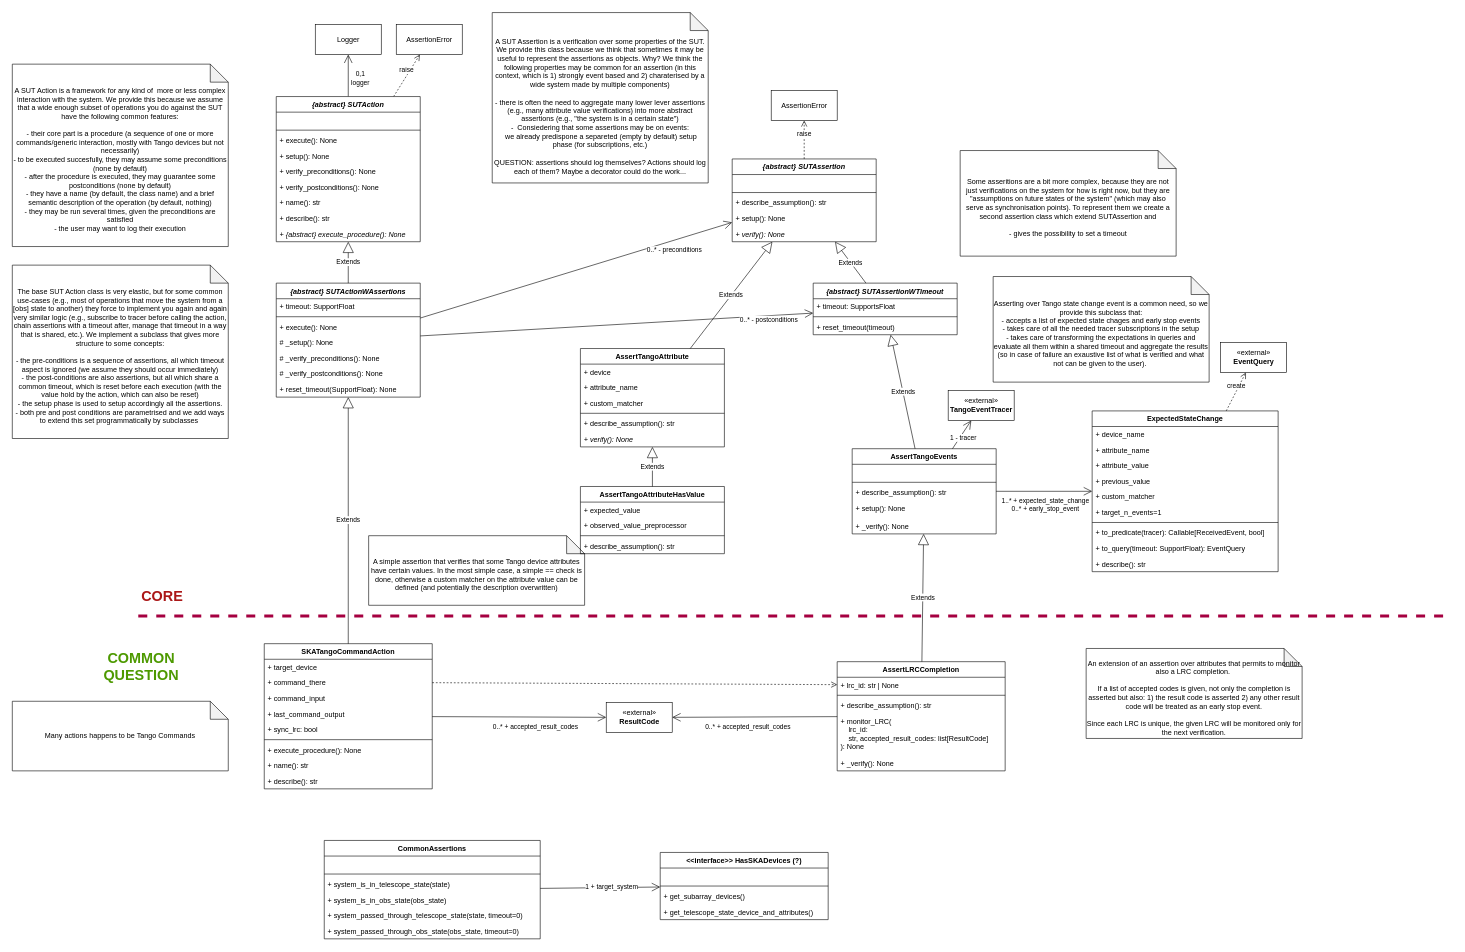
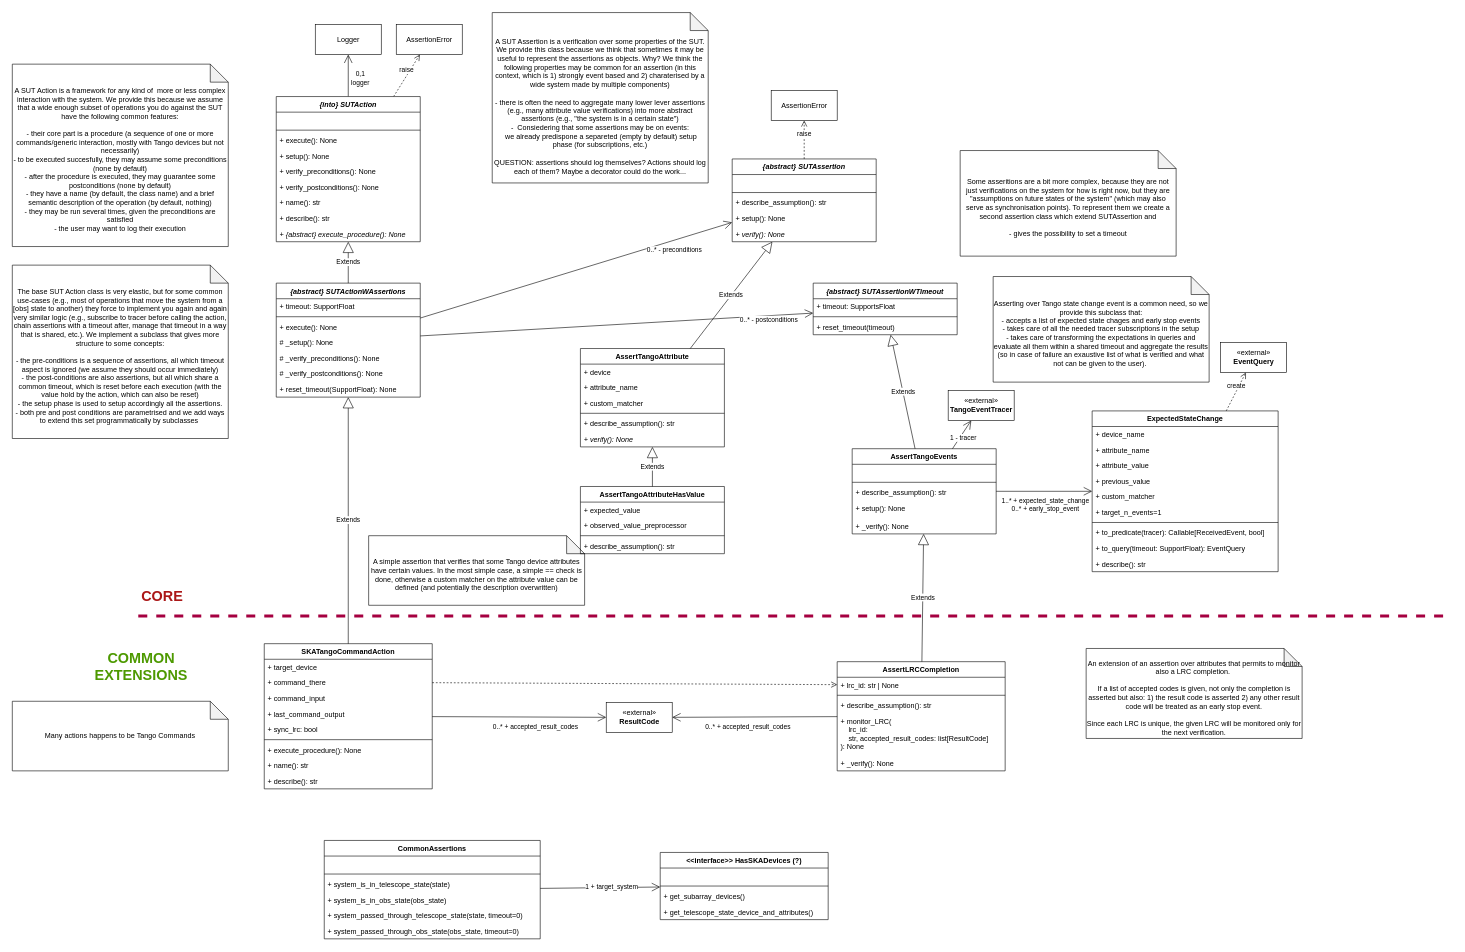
node "{abstract} SUTAction": label "{abstract} SUTAction" -> "{into} SUTAction"
edge "{abstract} SUTAssertionWTimeout" -> "{abstract} SUTAssertion": removed, label "Extends"
node "COMMON QUESTION": label "COMMON QUESTION" -> "COMMON EXTENSIONS"
